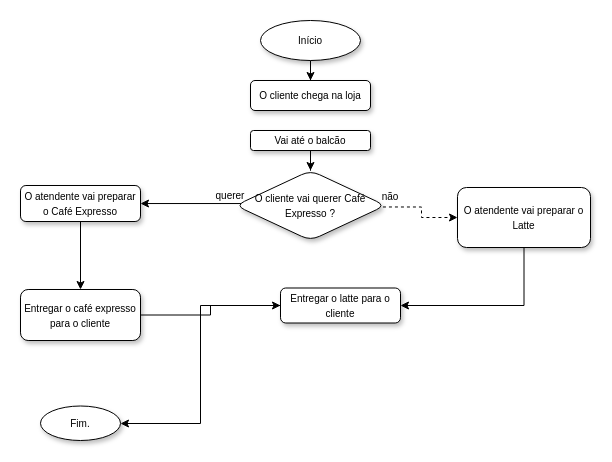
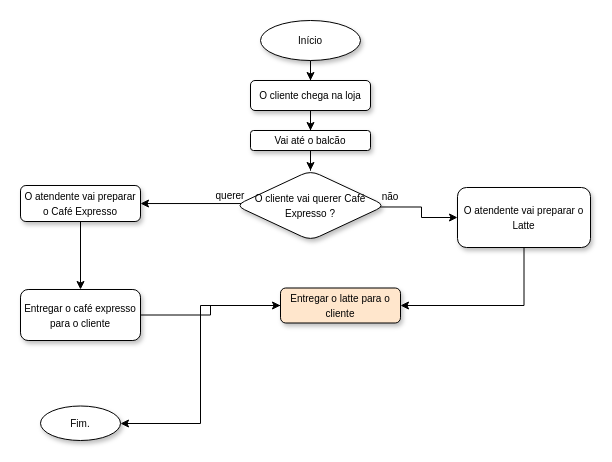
edge "O cliente chega na loja" -> "Vai até o balcão": added
edge "O cliente vai querer Café Expresso ?" -> "O atendente vai preparar o Latte": style dashed -> solid
node "Entregar o latte para o cliente": fillcolor #ffffff -> #ffe6cc
